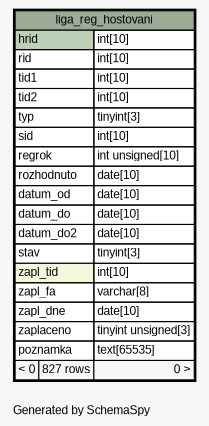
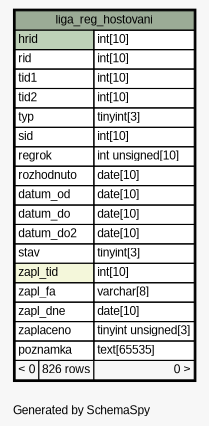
node "liga_reg_hostovani": text "827 rows" -> "826 rows"
